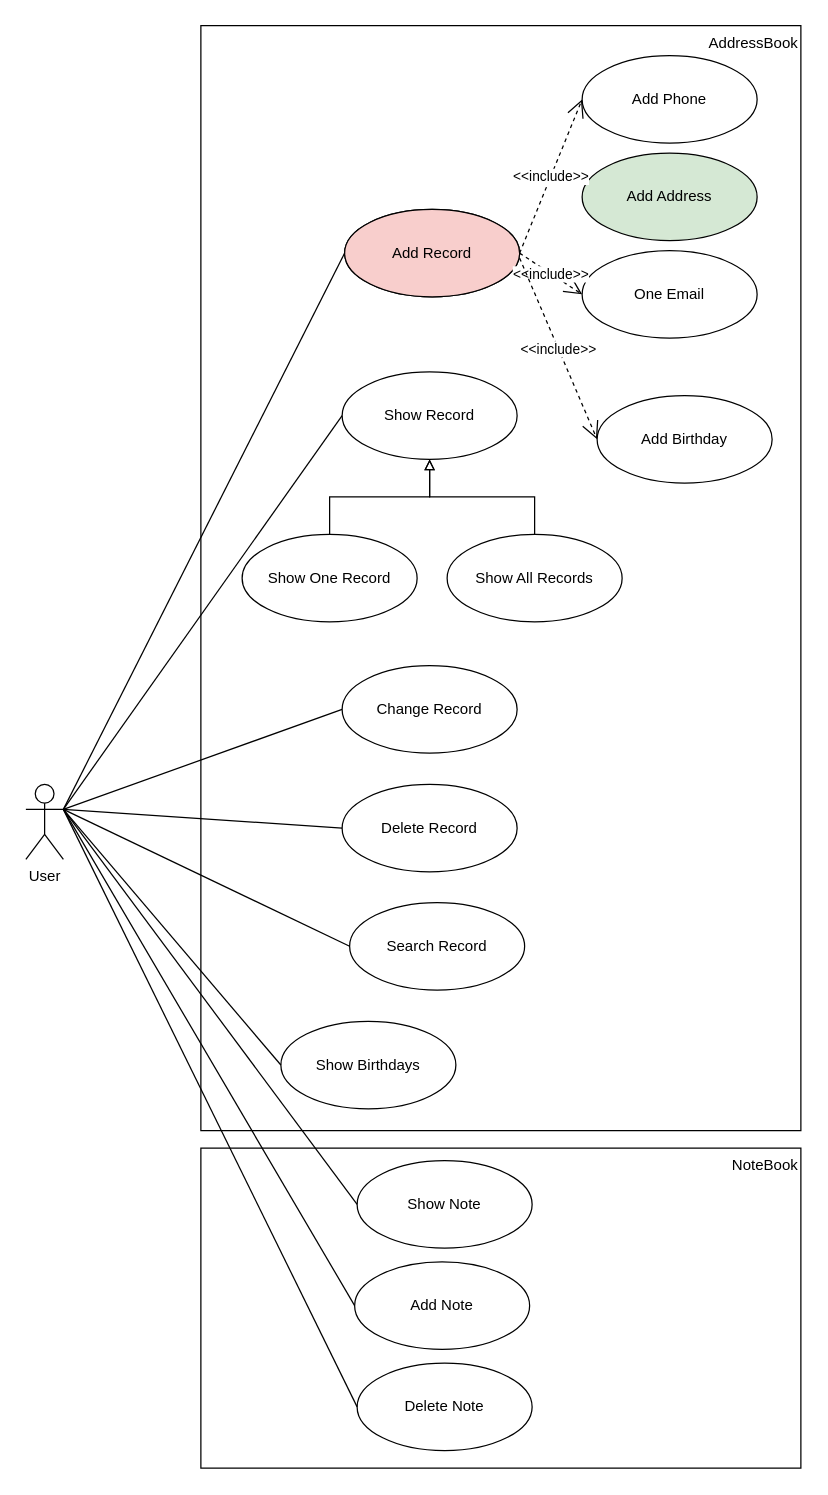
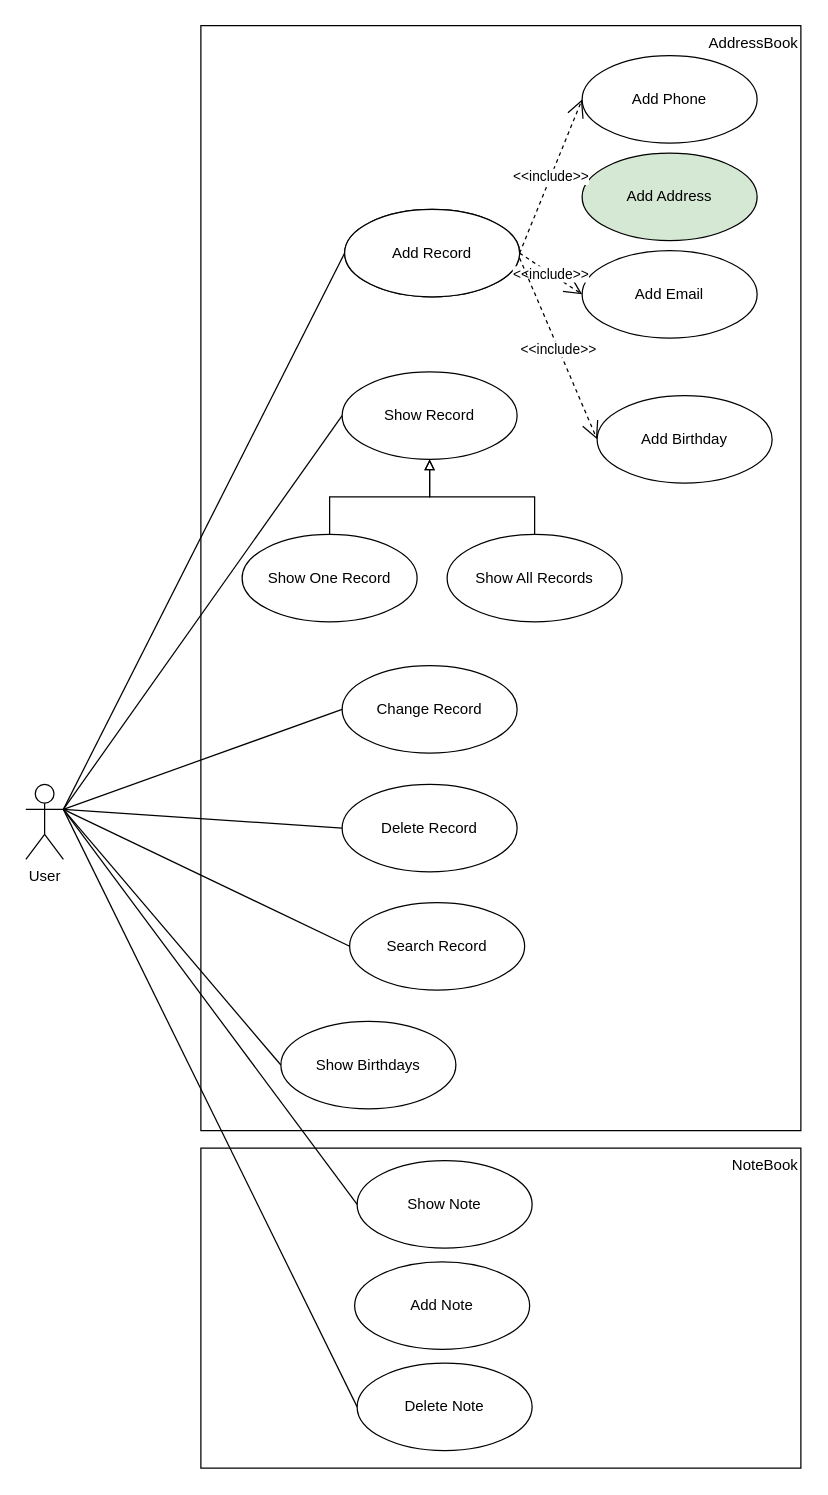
node "Add Record": fillcolor #f8cecc -> #ffffff
node "One Email": label "One Email" -> "Add Email"
edge "User" -- "Add Note": removed
